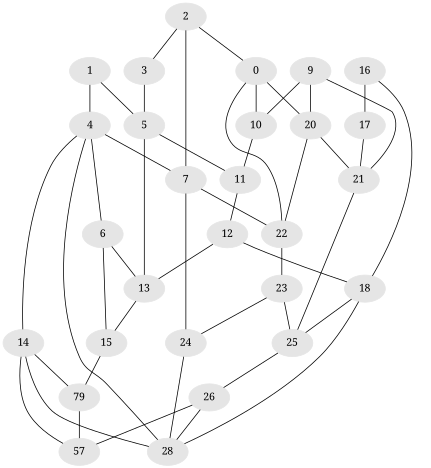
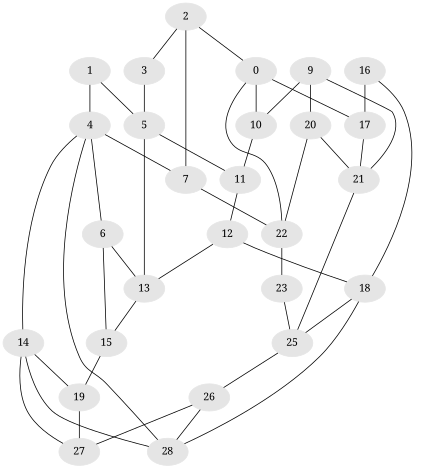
edge "0" -- "20": now "0" -- "17"
node "24": removed
node "79": label "79" -> "19"
node "57": label "57" -> "27"
